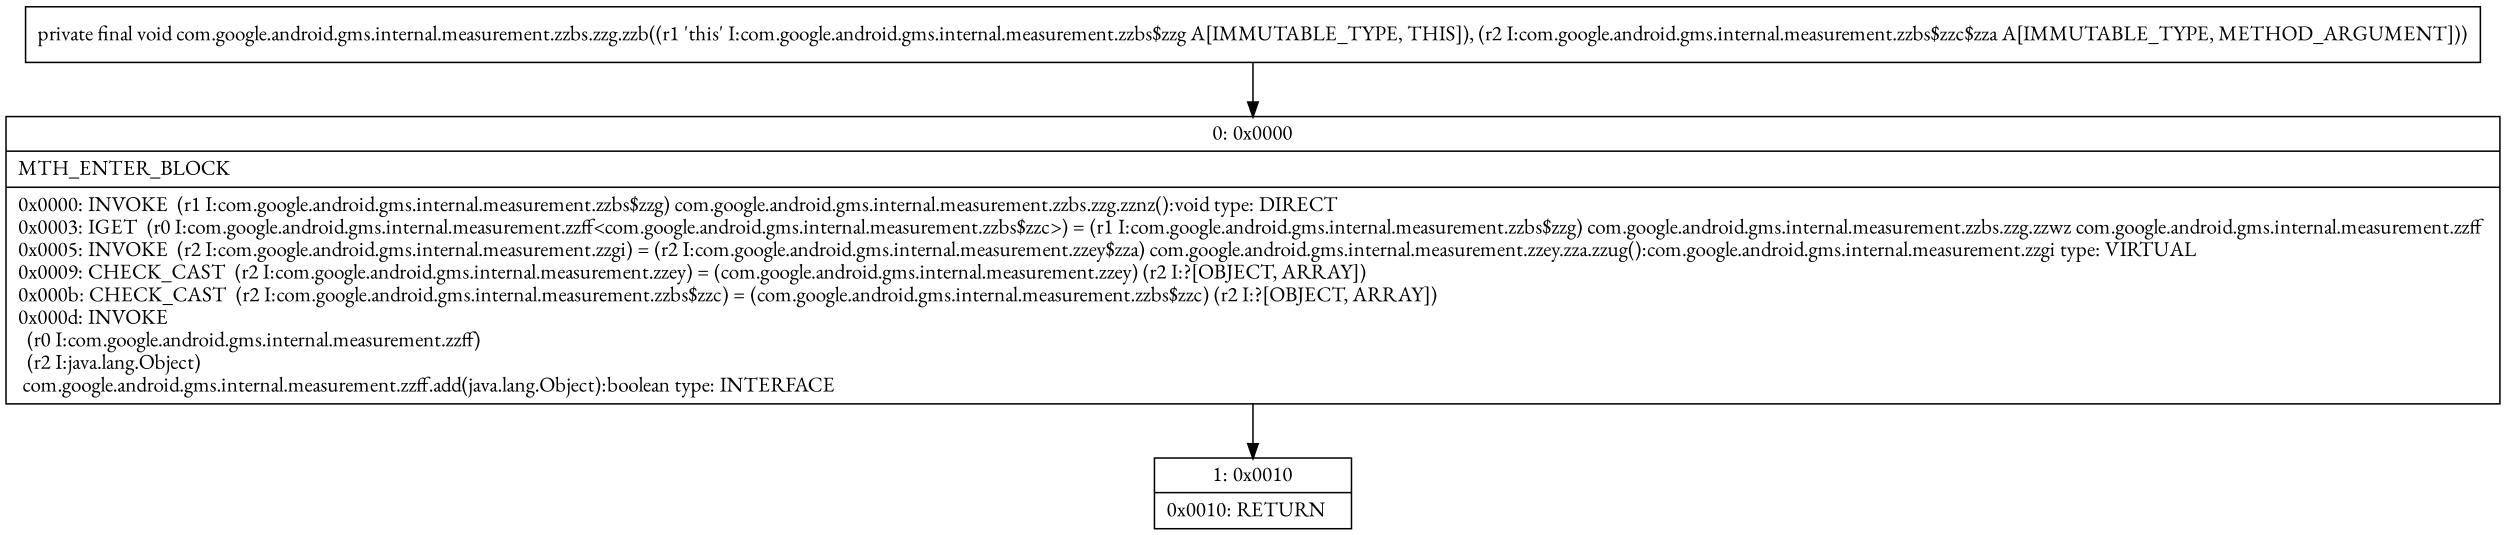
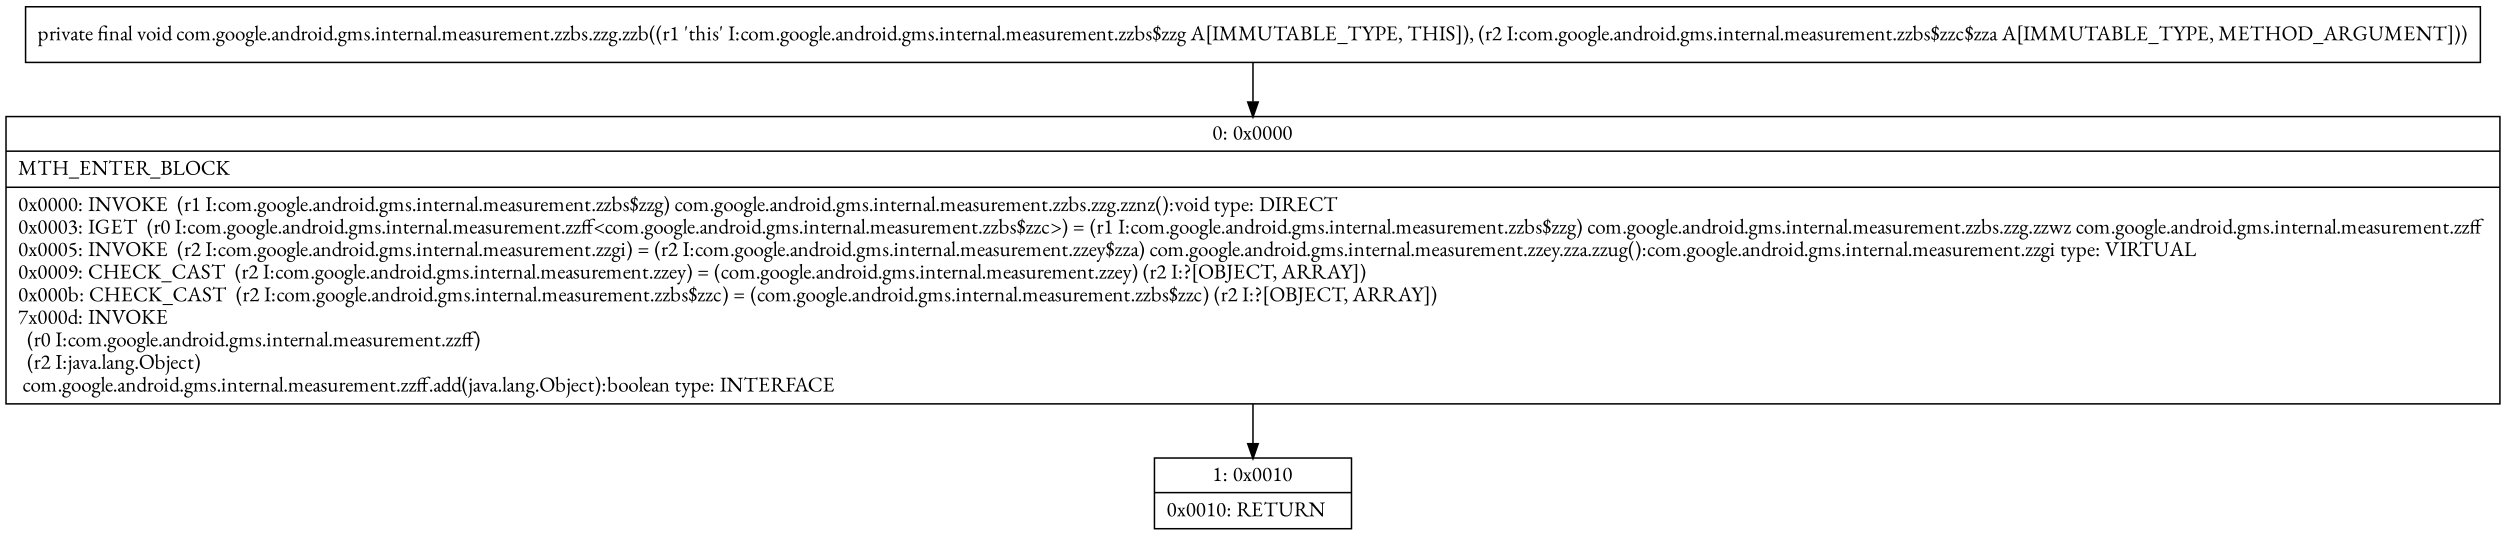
node "0: 0x0000": text "0x000d: INVOKE" -> "7x000d: INVOKE"
